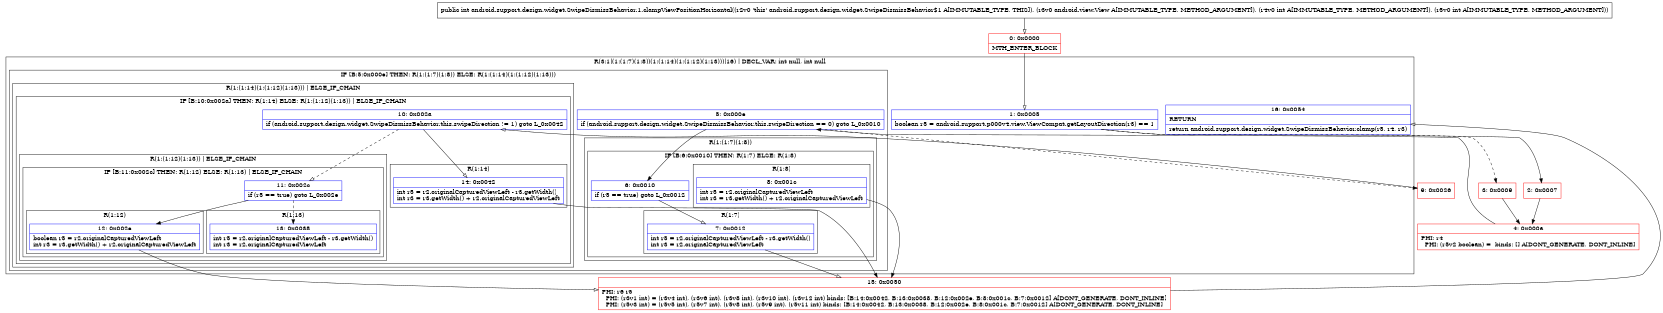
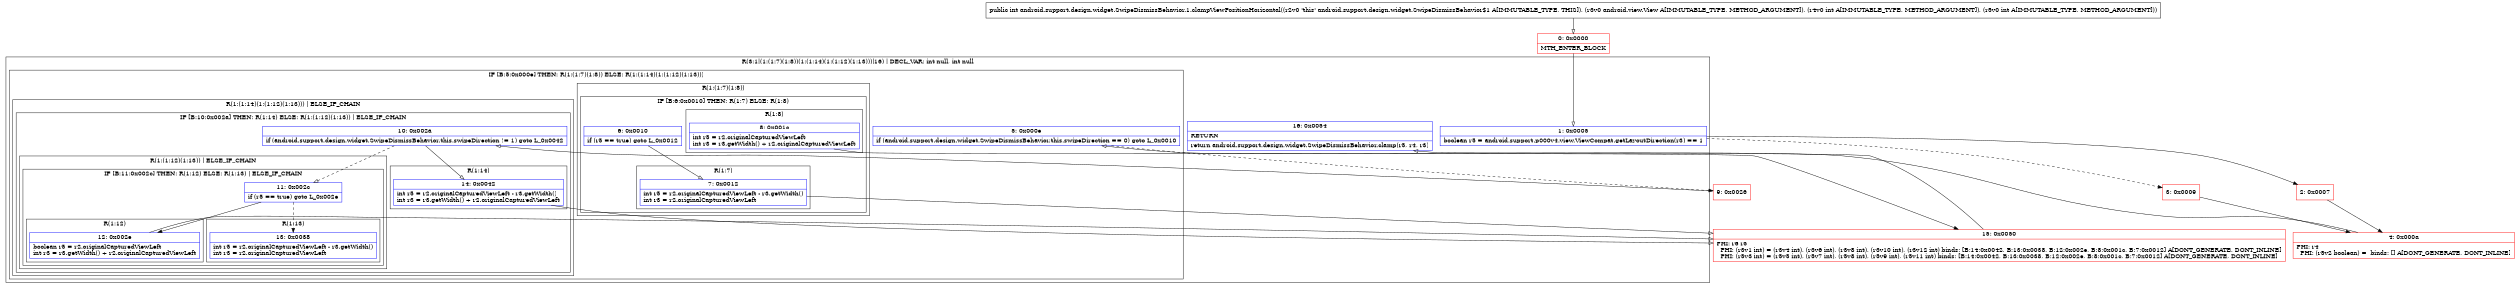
edge "4: 0x000a" -> "5: 0x000e": arrowhead normal -> onormal
edge "5: 0x000e" -> "6: 0x0010": removed
edge "14: 0x0042" -> "15: 0x0050": arrowhead normal -> onormal
